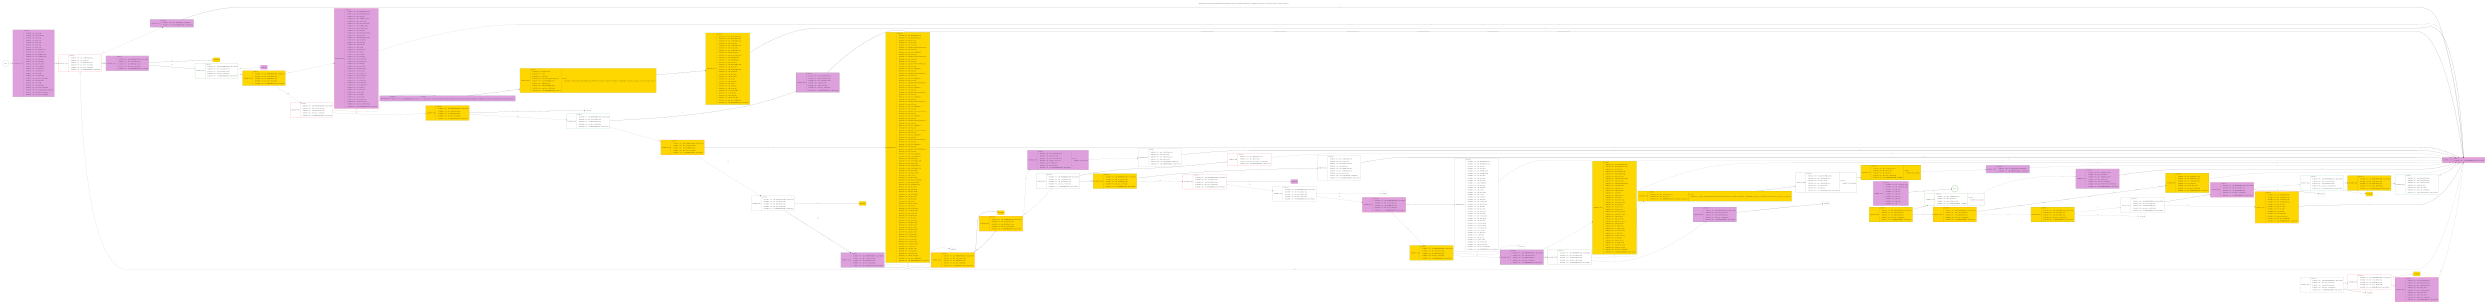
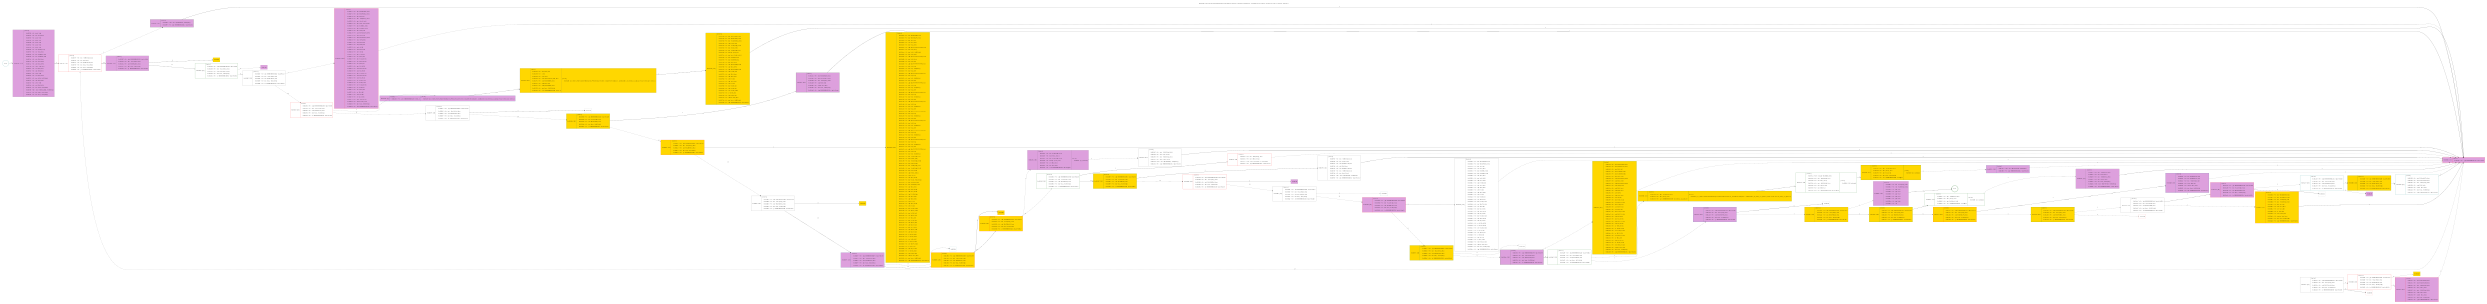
node "0x401847 [28]": fillcolor gold -> white
node "0x40187f [28]": fillcolor gold -> white
node "0x40189b [28]": fillcolor white -> gold
node "0x401d20 [30]": fillcolor gold -> plum
node "0x402139": fillcolor gold -> plum
node "0x401a3f [28]": added
